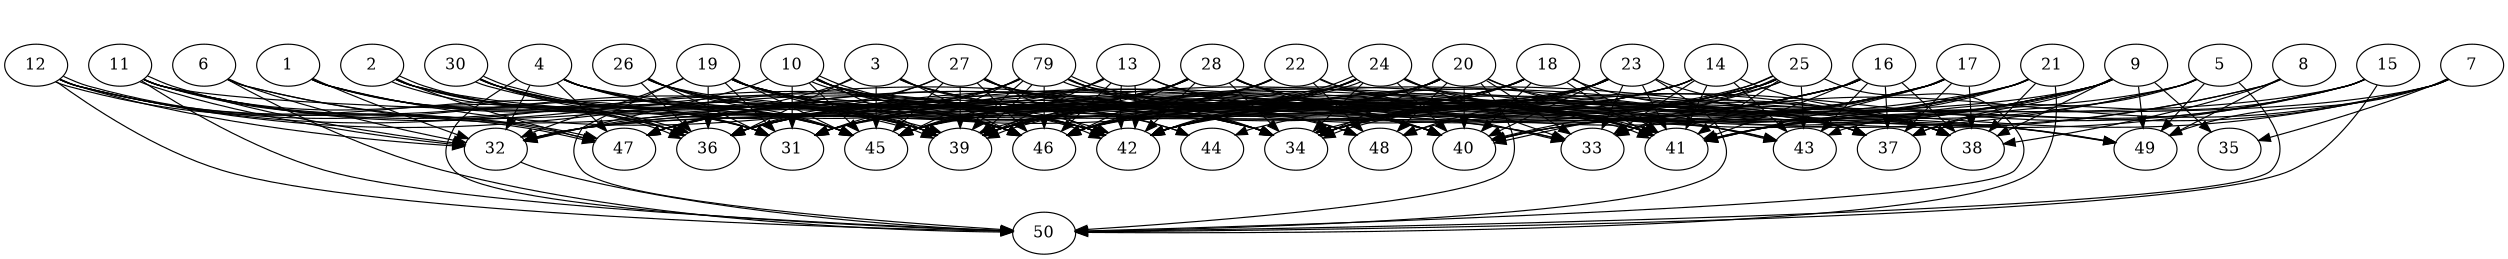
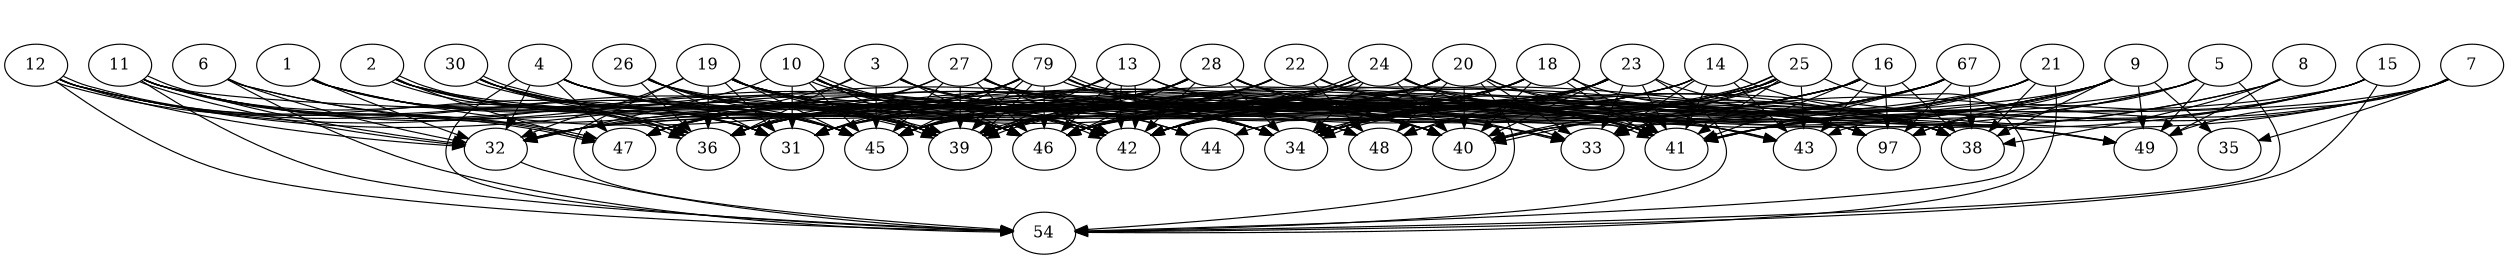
node "17": label "17" -> "67"
node "37": label "37" -> "97"
node "50": label "50" -> "54"
